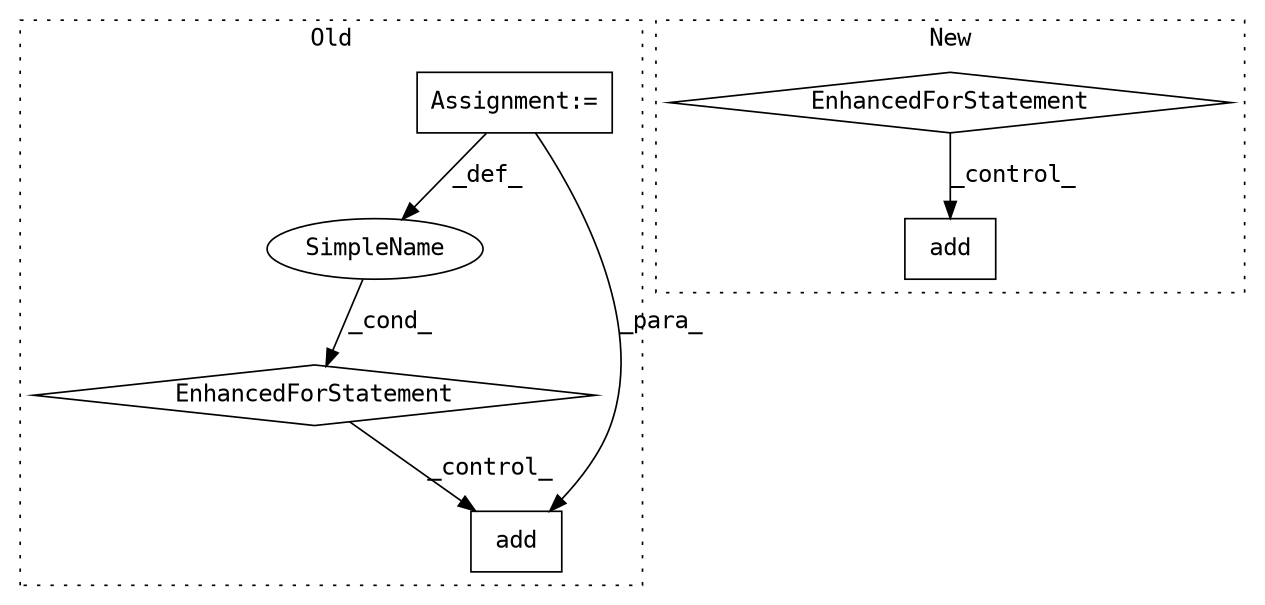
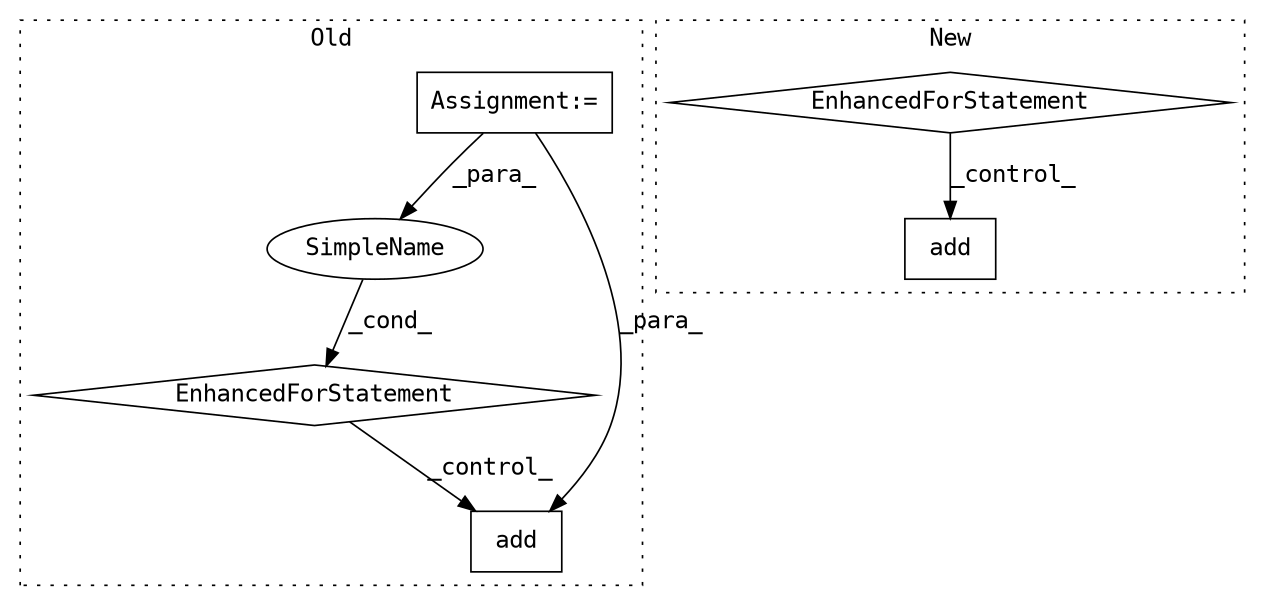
edge "Assignment:=" -> "SimpleName": label "_def_" -> "_para_"
